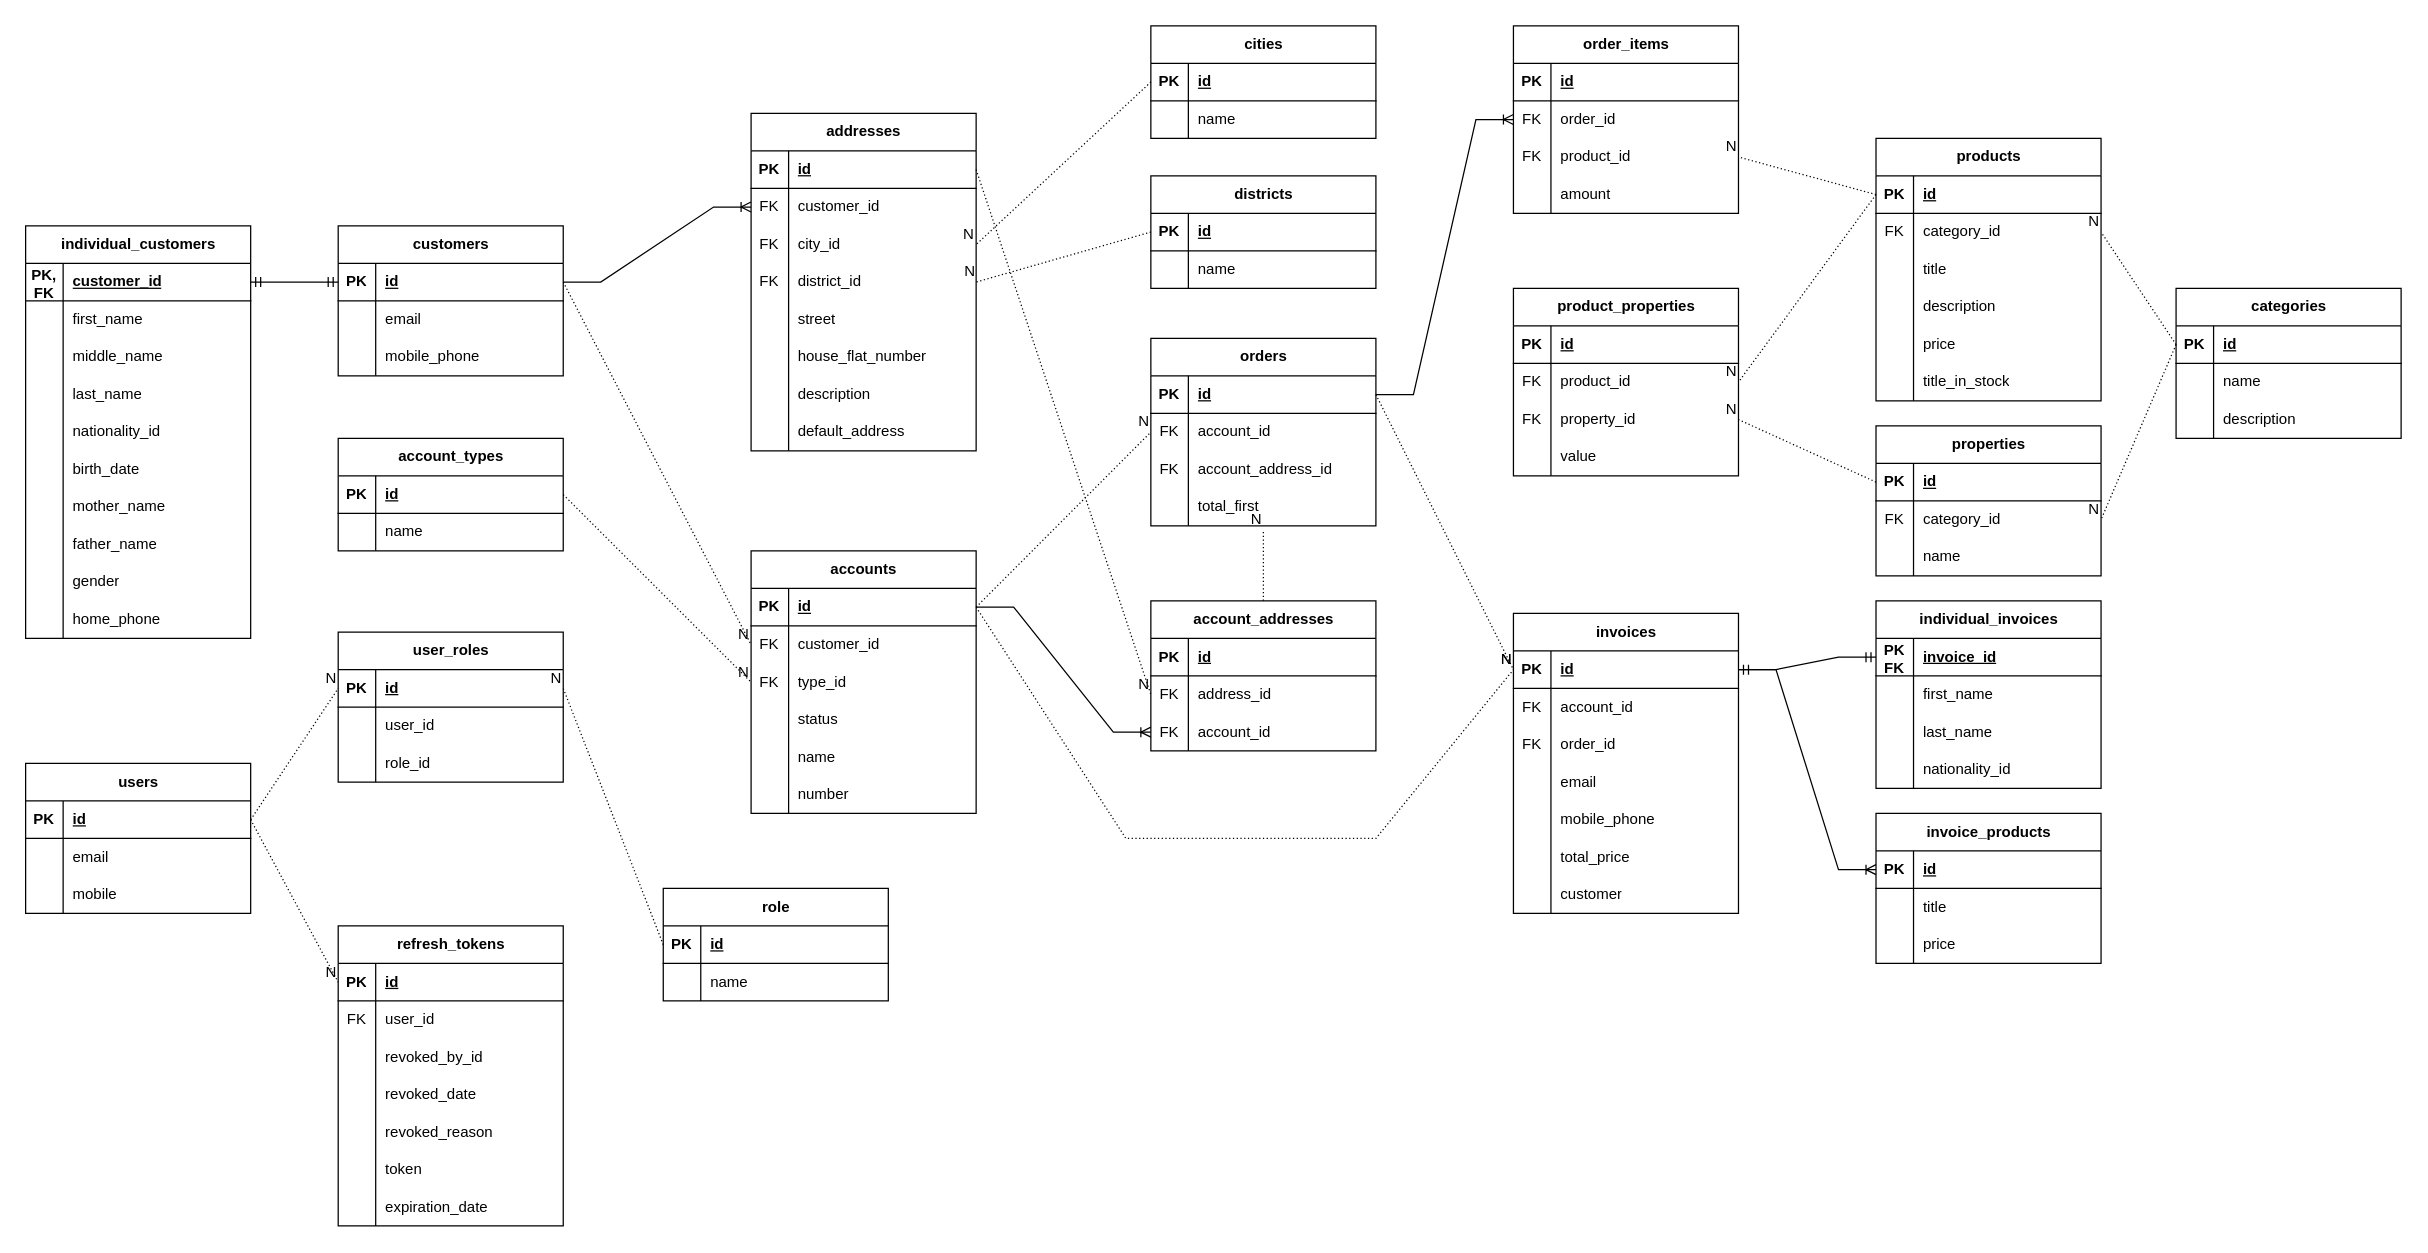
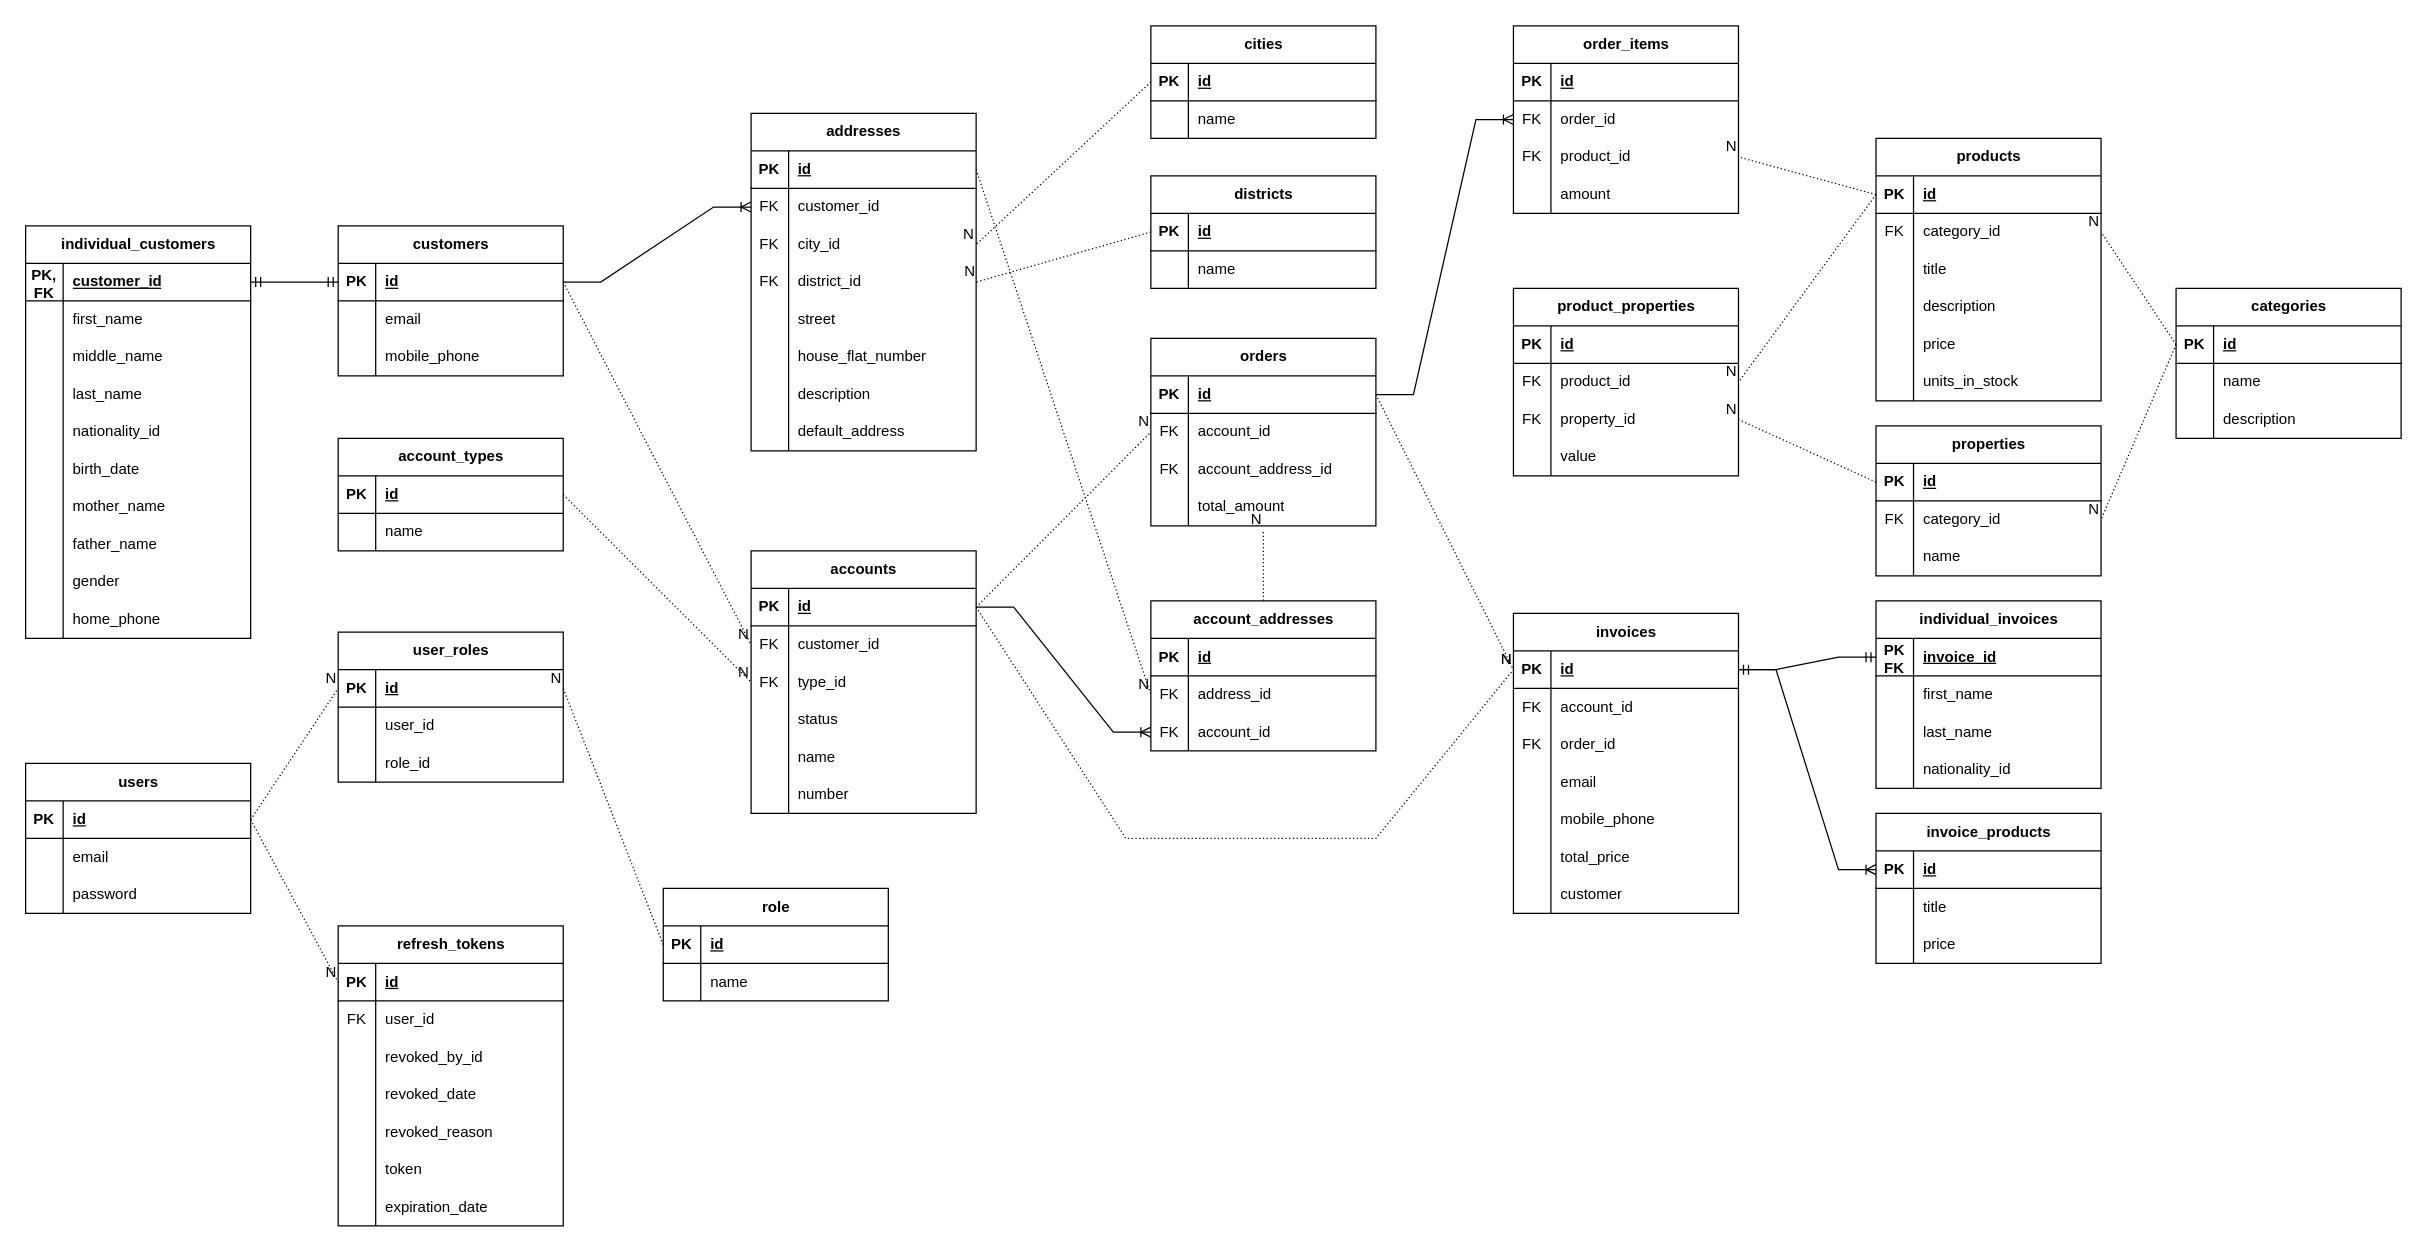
node "title_in_stock": label "title_in_stock" -> "units_in_stock"
node "total_first": label "total_first" -> "total_amount"
node "mobile": label "mobile" -> "password"
